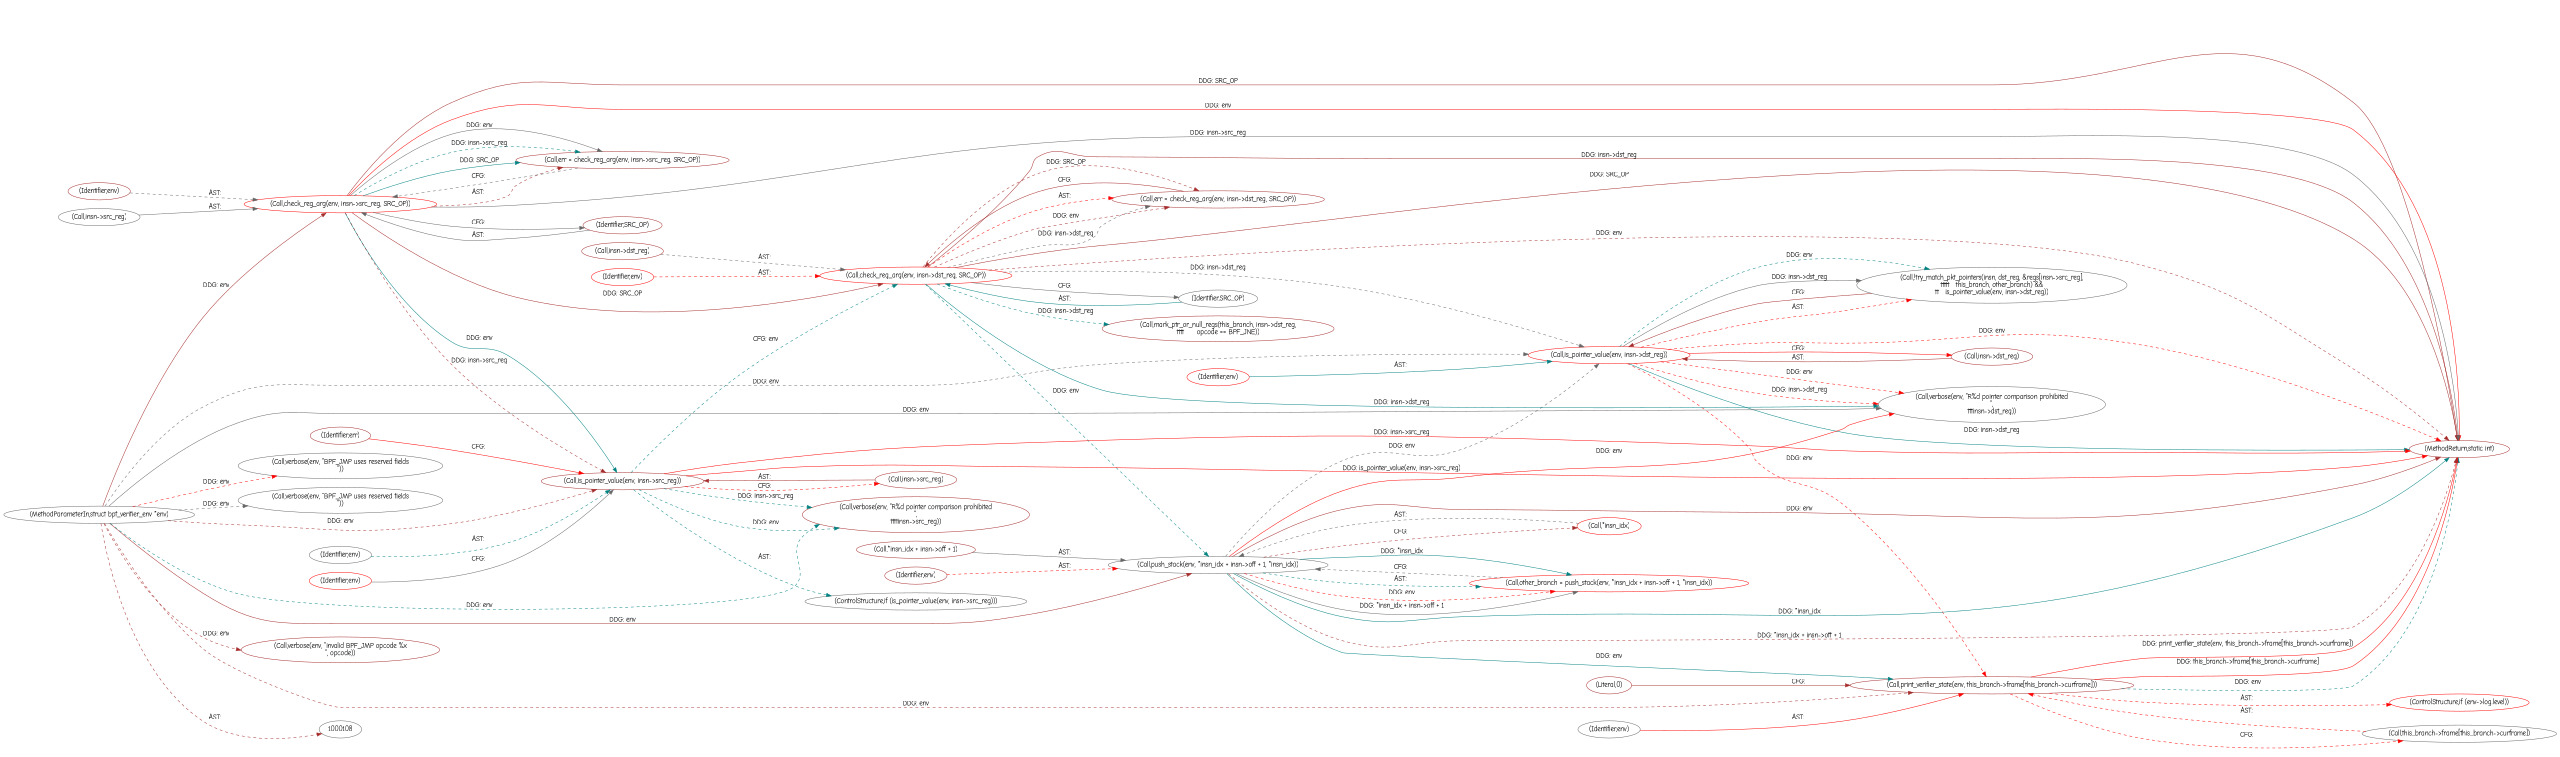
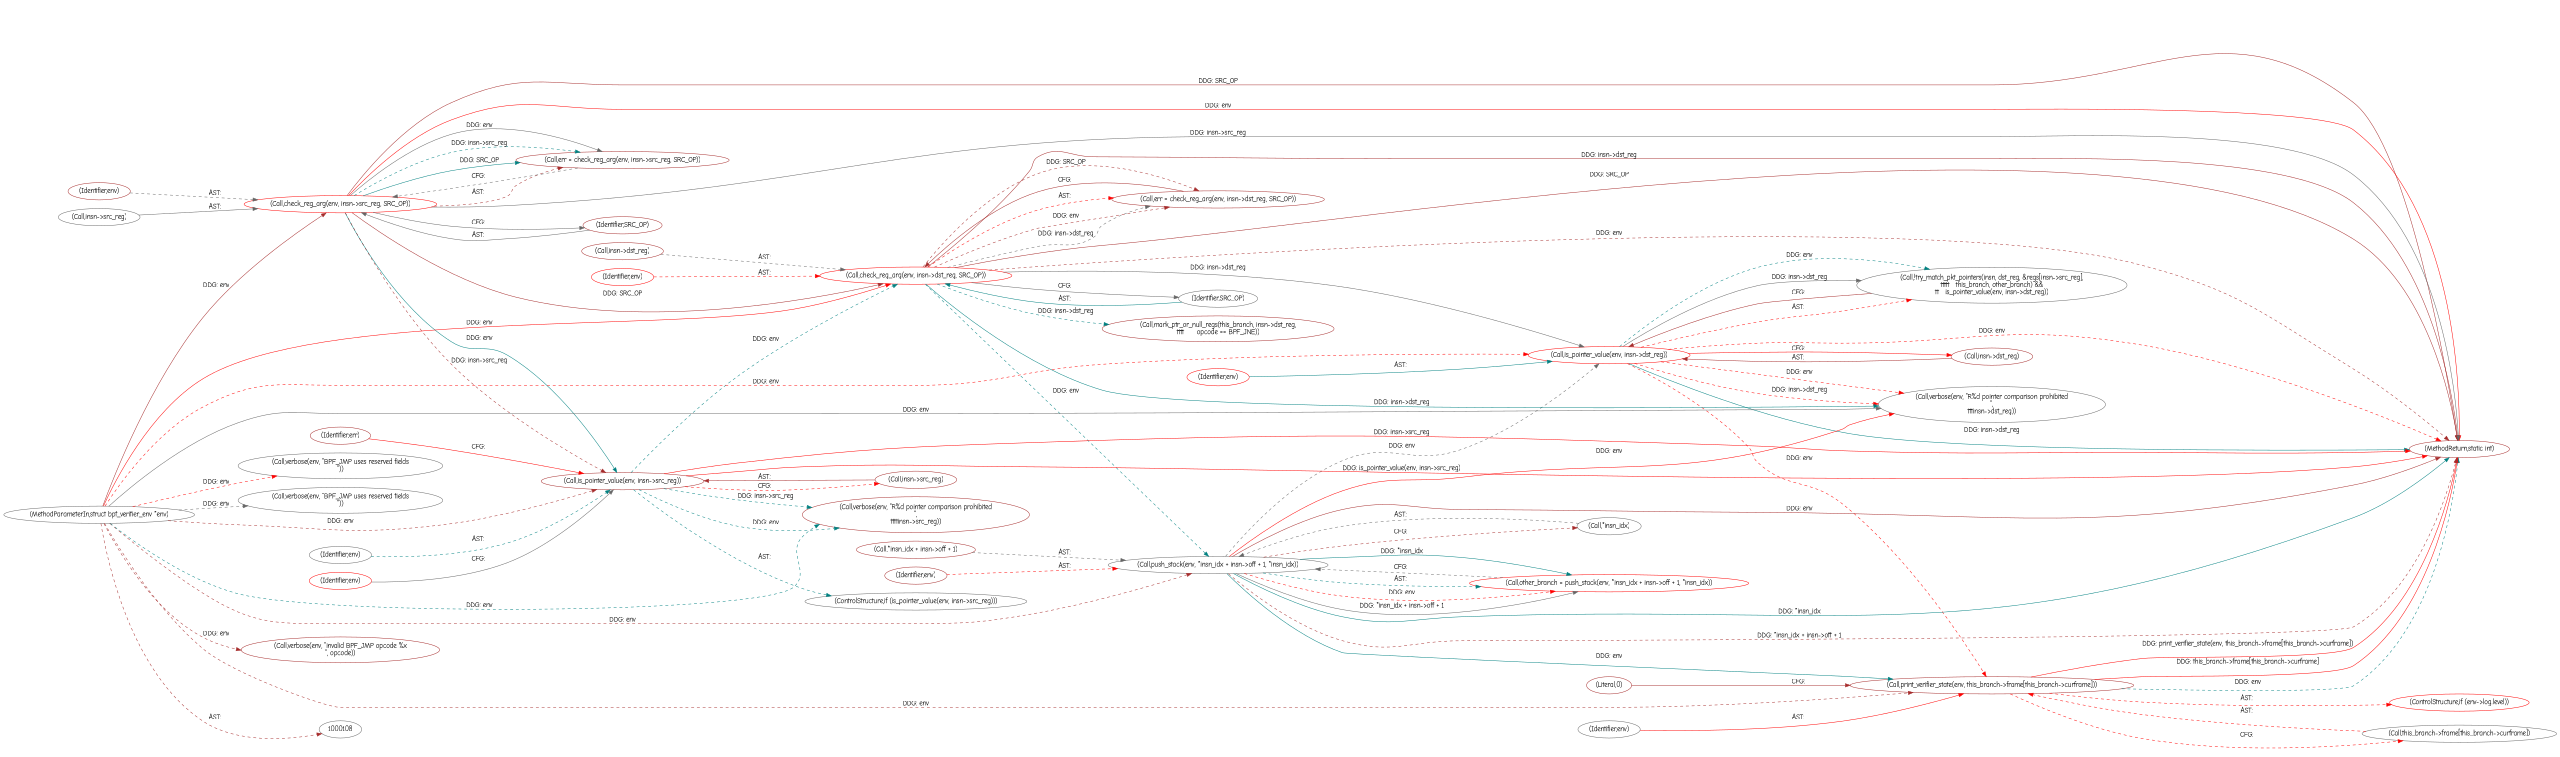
edge "(Call,check_reg_arg(env, insn->dst_reg, SRC_OP))" -> "(Call,is_pointer_value(env, insn->dst_reg))": style dashed -> solid
edge "(MethodParameterIn,struct bpf_verifier_env *env)" -> "(Call,check_reg_arg(env, insn->dst_reg, SRC_OP))": added, label "DDG: env"
edge "(Call,is_pointer_value(env, insn->src_reg))" -> "(Call,check_reg_arg(env, insn->dst_reg, SRC_OP))": label "CFG: env" -> "DDG: env"
edge "(MethodParameterIn,struct bpf_verifier_env *env)" -> "(Call,is_pointer_value(env, insn->dst_reg))": color gray40 -> red
node "(Call,*insn_idx)": color red -> gray40
edge "(Call,*insn_idx + insn->off + 1)" -> "(Call,push_stack(env, *insn_idx + insn->off + 1, *insn_idx))": style solid -> dashed
edge "(MethodParameterIn,struct bpf_verifier_env *env)" -> "(Call,push_stack(env, *insn_idx + insn->off + 1, *insn_idx))": style solid -> dashed
